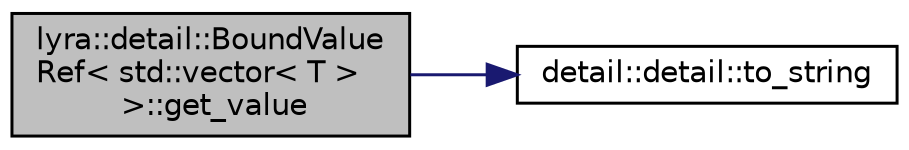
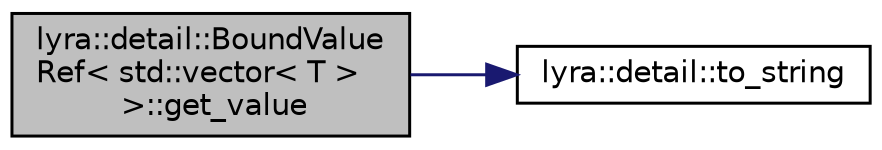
node "detail::detail::to_string": label "detail::detail::to_string" -> "lyra::detail::to_string"
